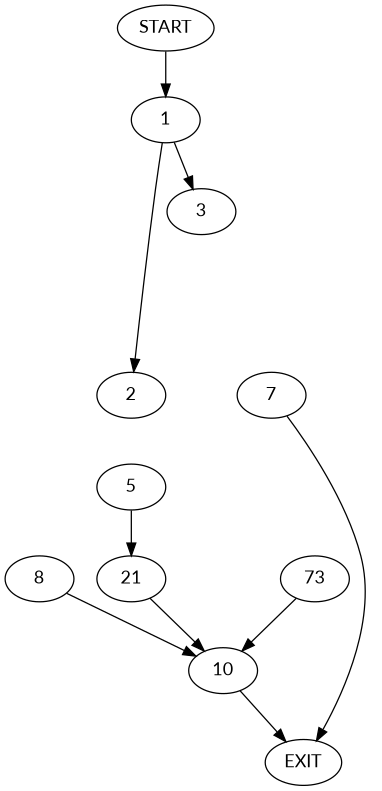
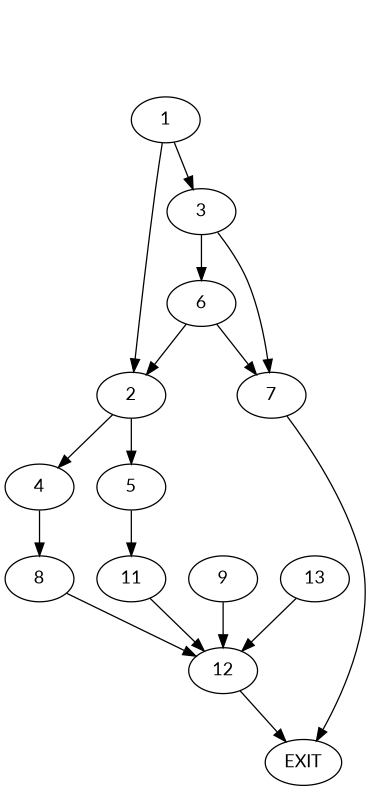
node "START": removed
edge "3" -> "7": added
node "6": added
edge "2" -> "5": added
node "4": added
node "21": label "21" -> "11"
node "9": added
node "73": label "73" -> "13"
node "10": label "10" -> "12"
